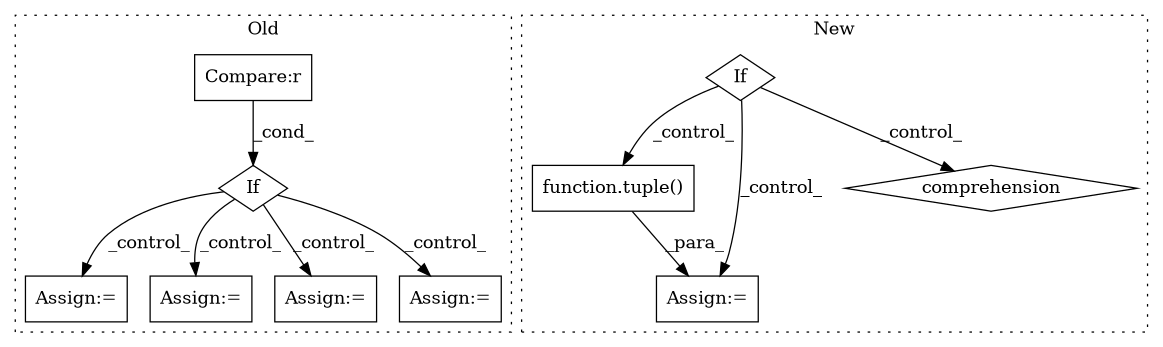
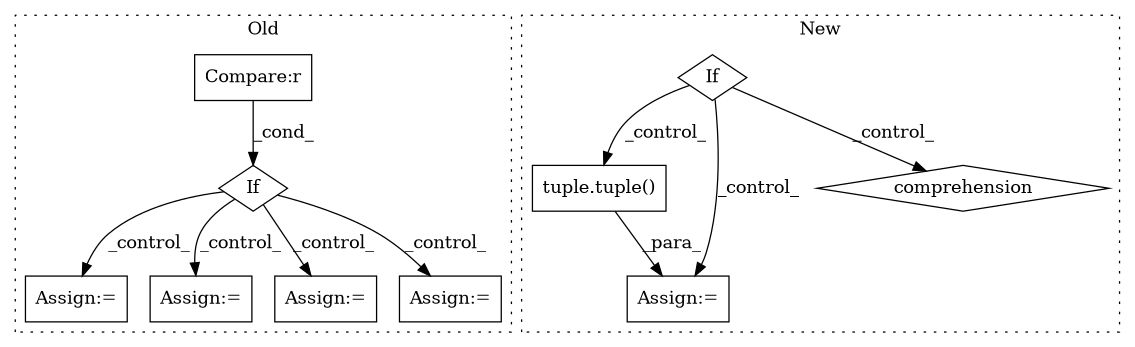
node "function.tuple()": label "function.tuple()" -> "tuple.tuple()"
